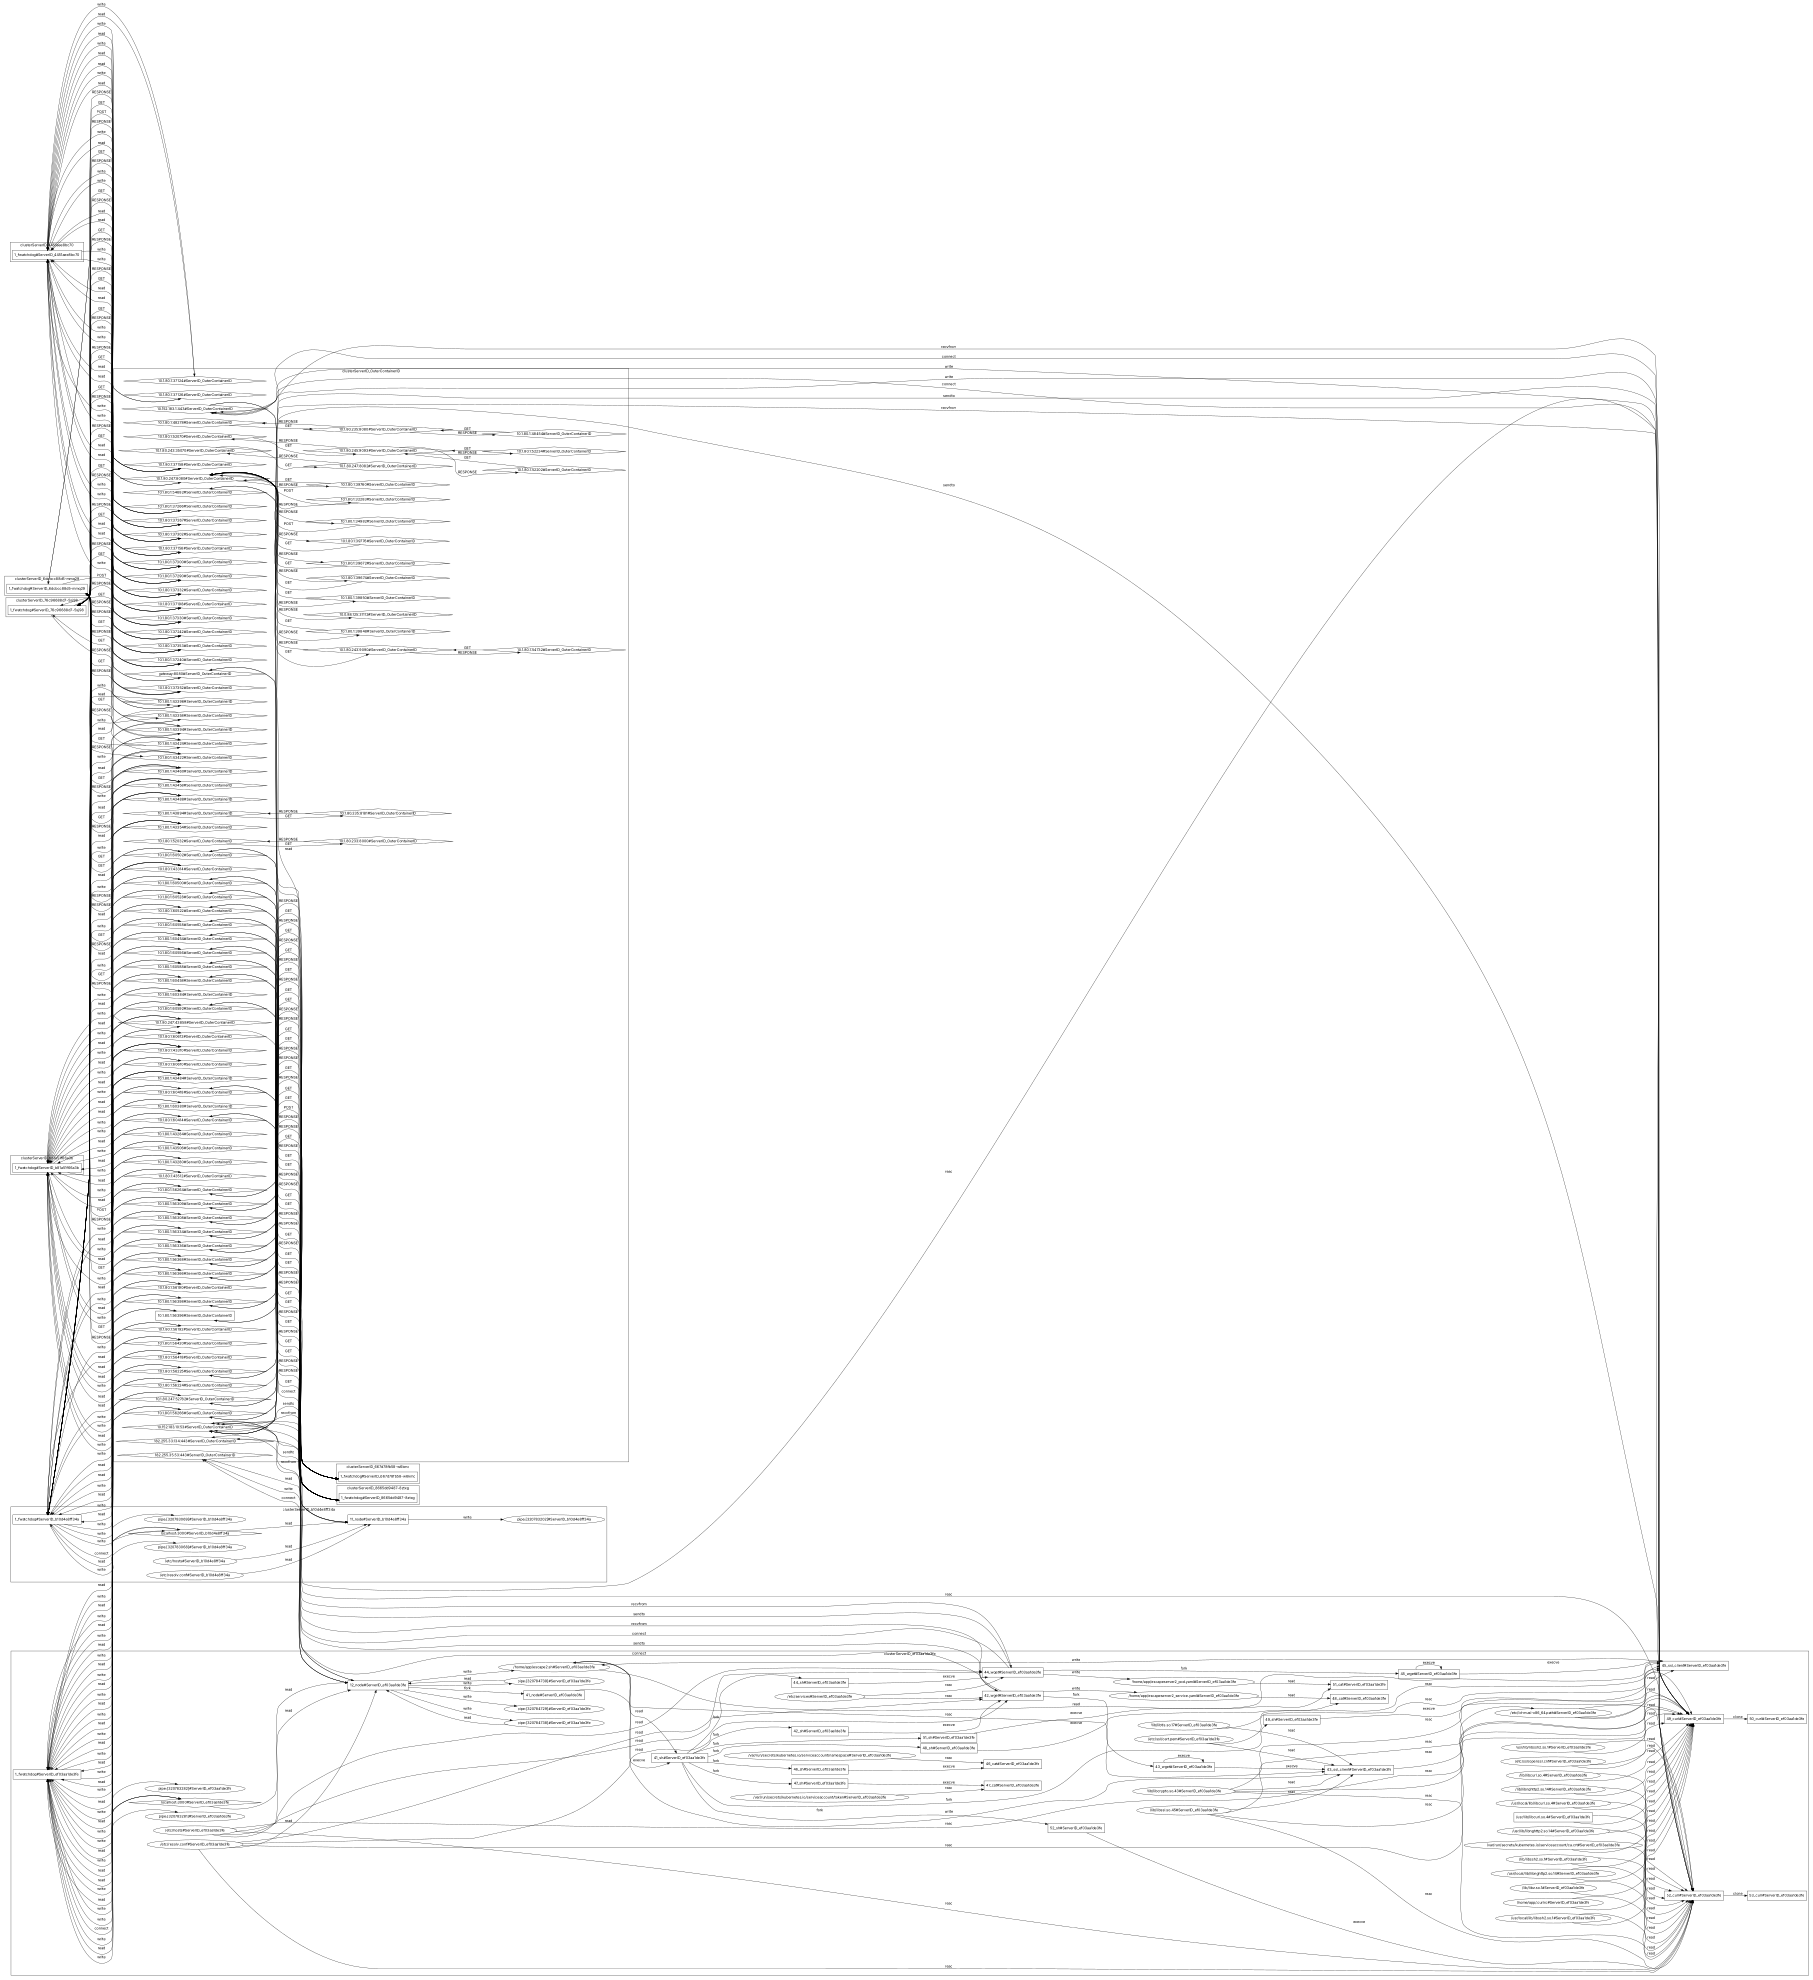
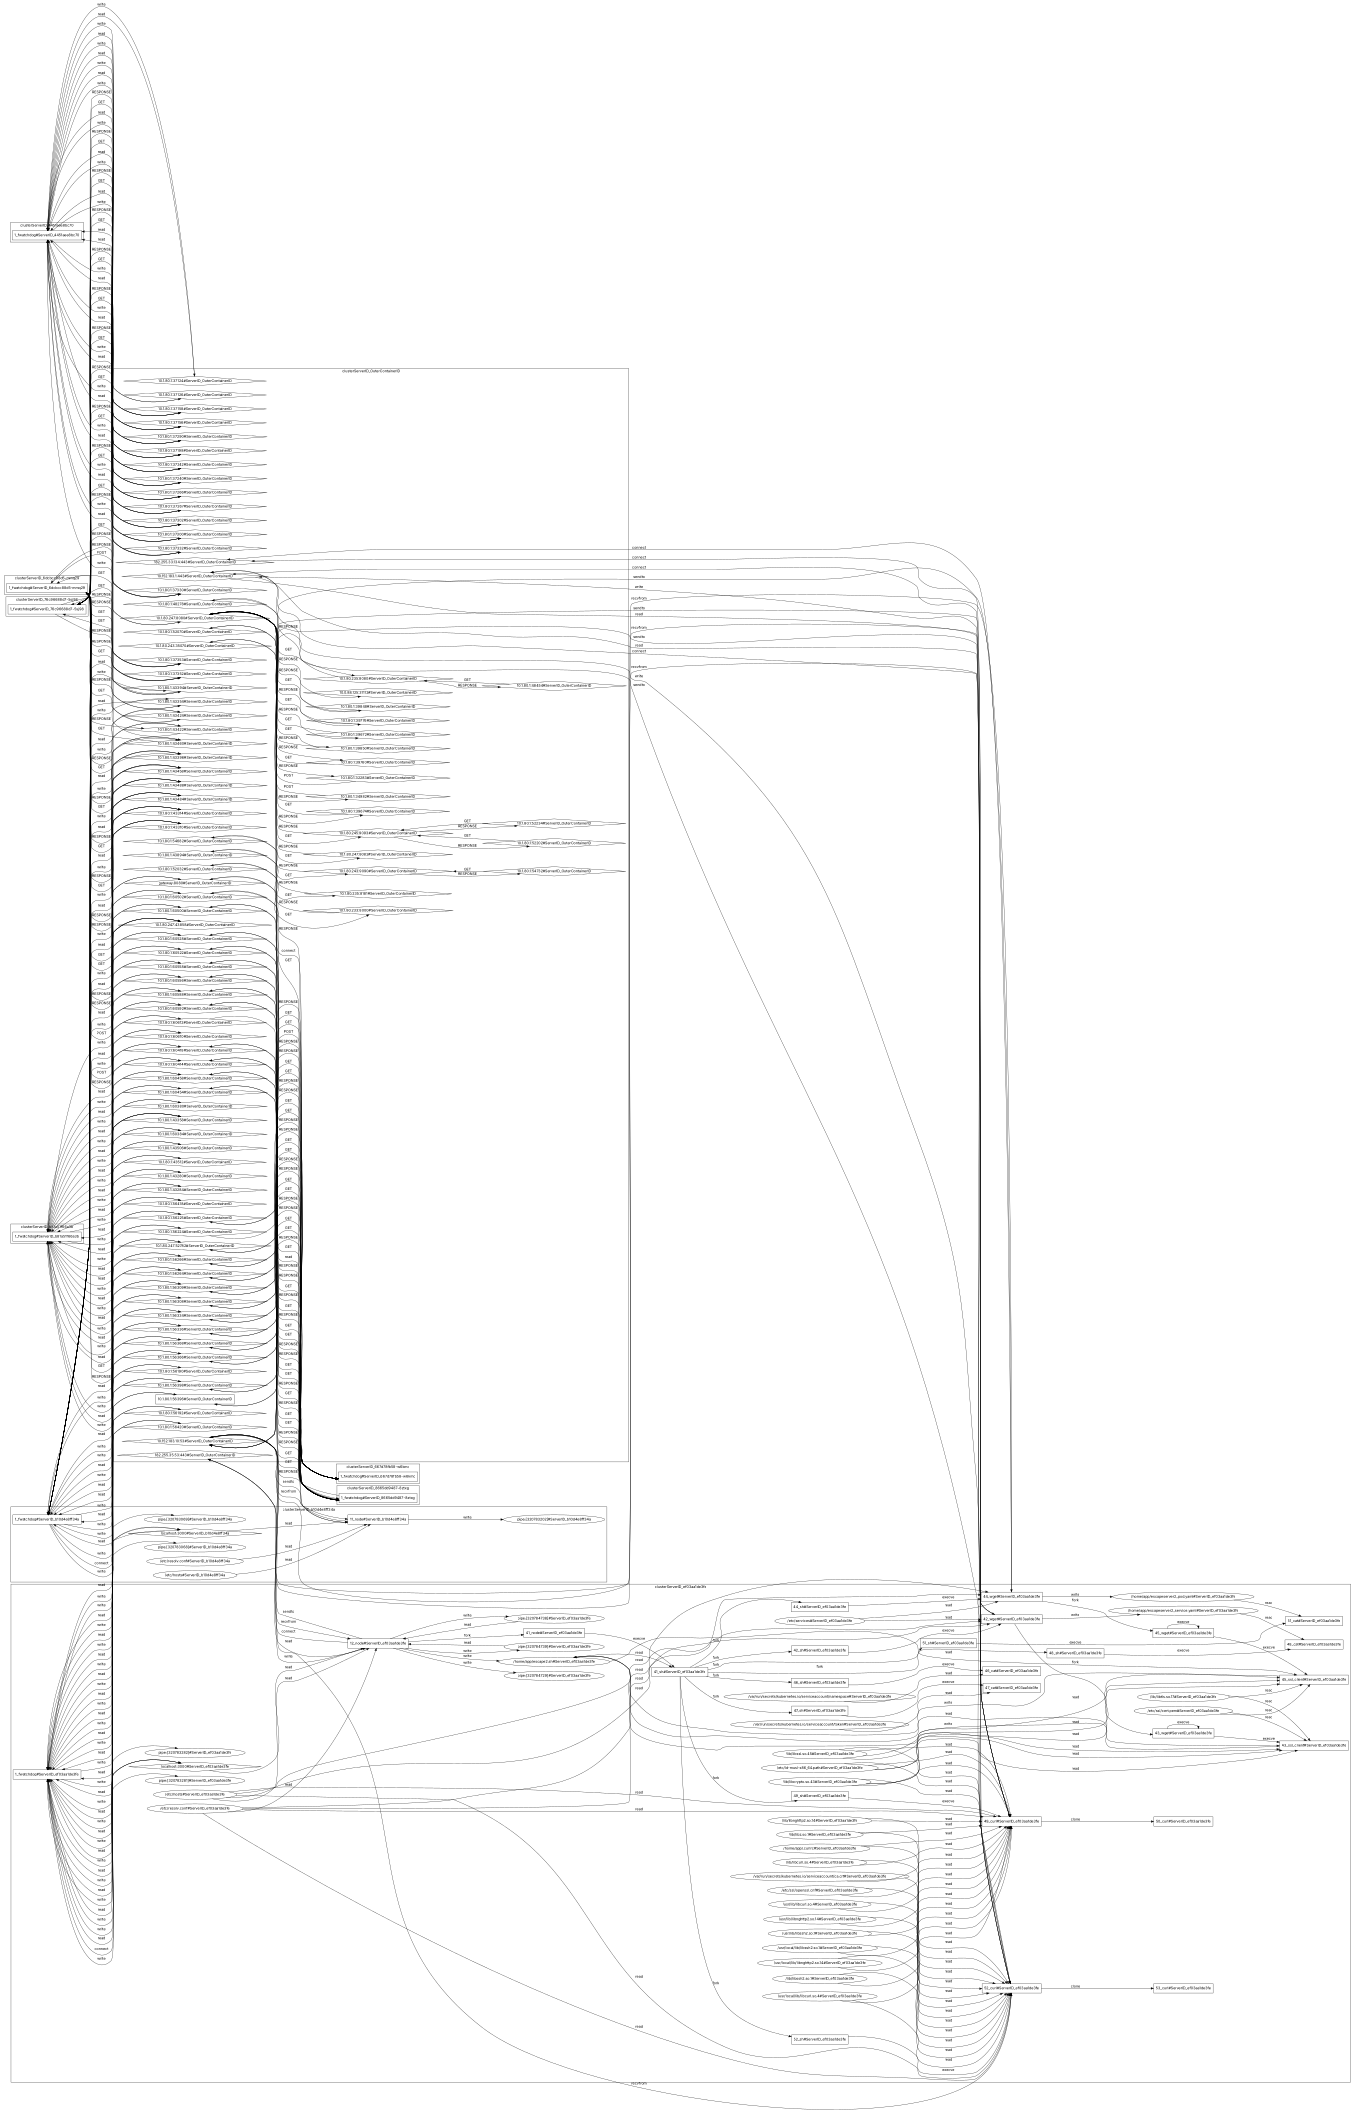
edge "43_ssl_client#ServerID_ef03aa1de3fe" -> "/etc/ld-musl-x86_64.path#ServerID_ef03aa1de3fe": reversed
node "/usr/lib/libcurl.so.4#ServerID_ef03aa1de3fe": shape box -> ellipse
